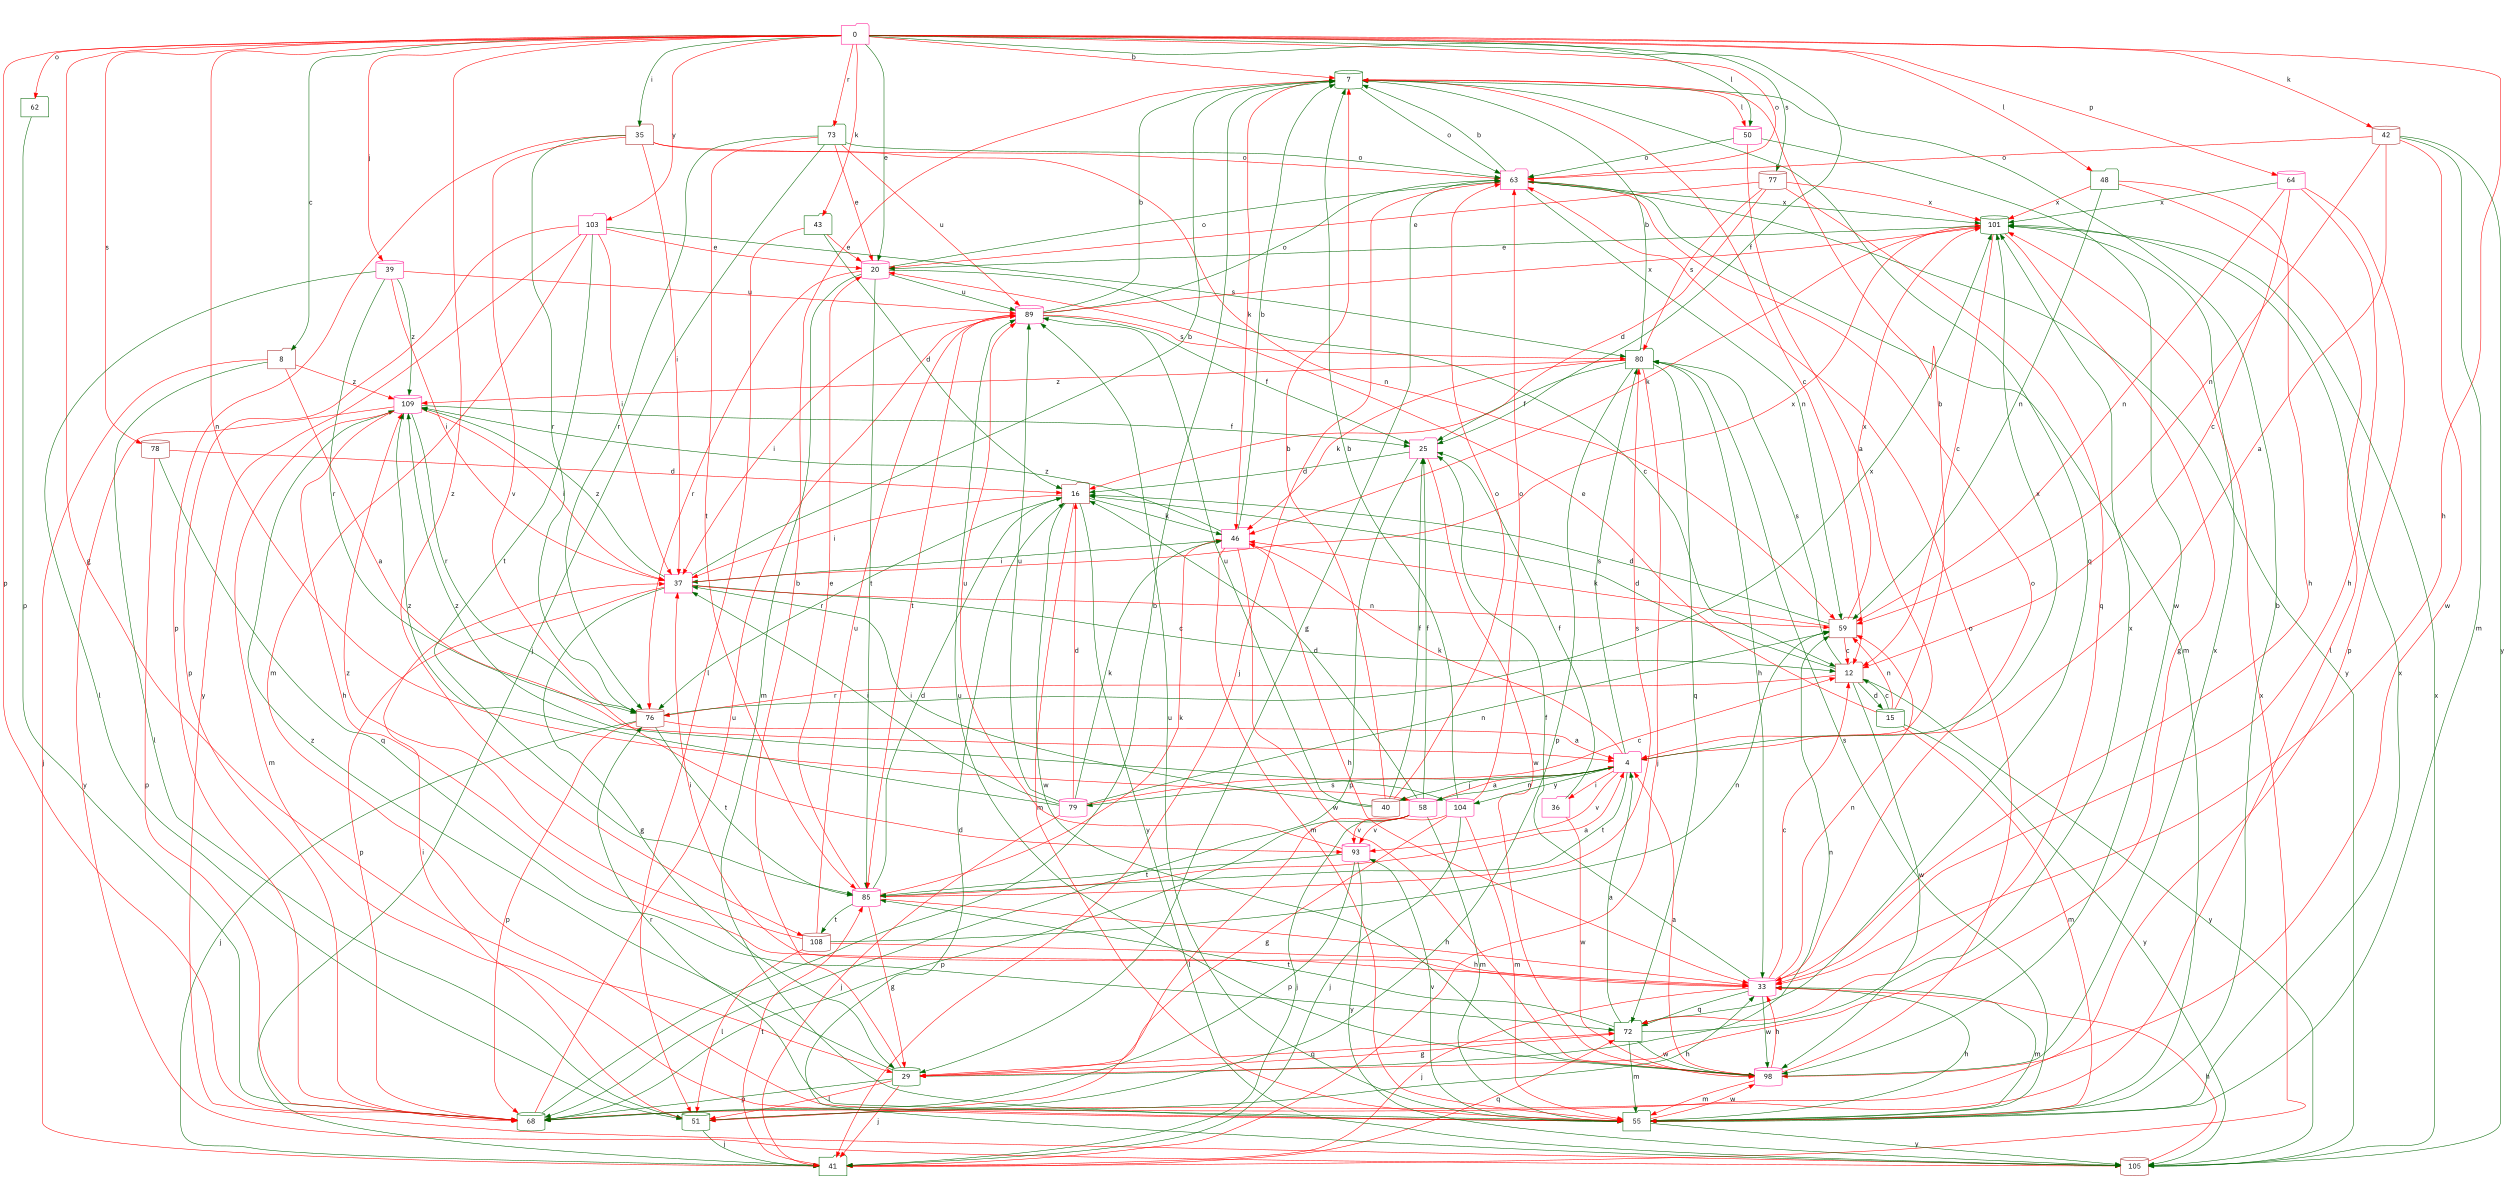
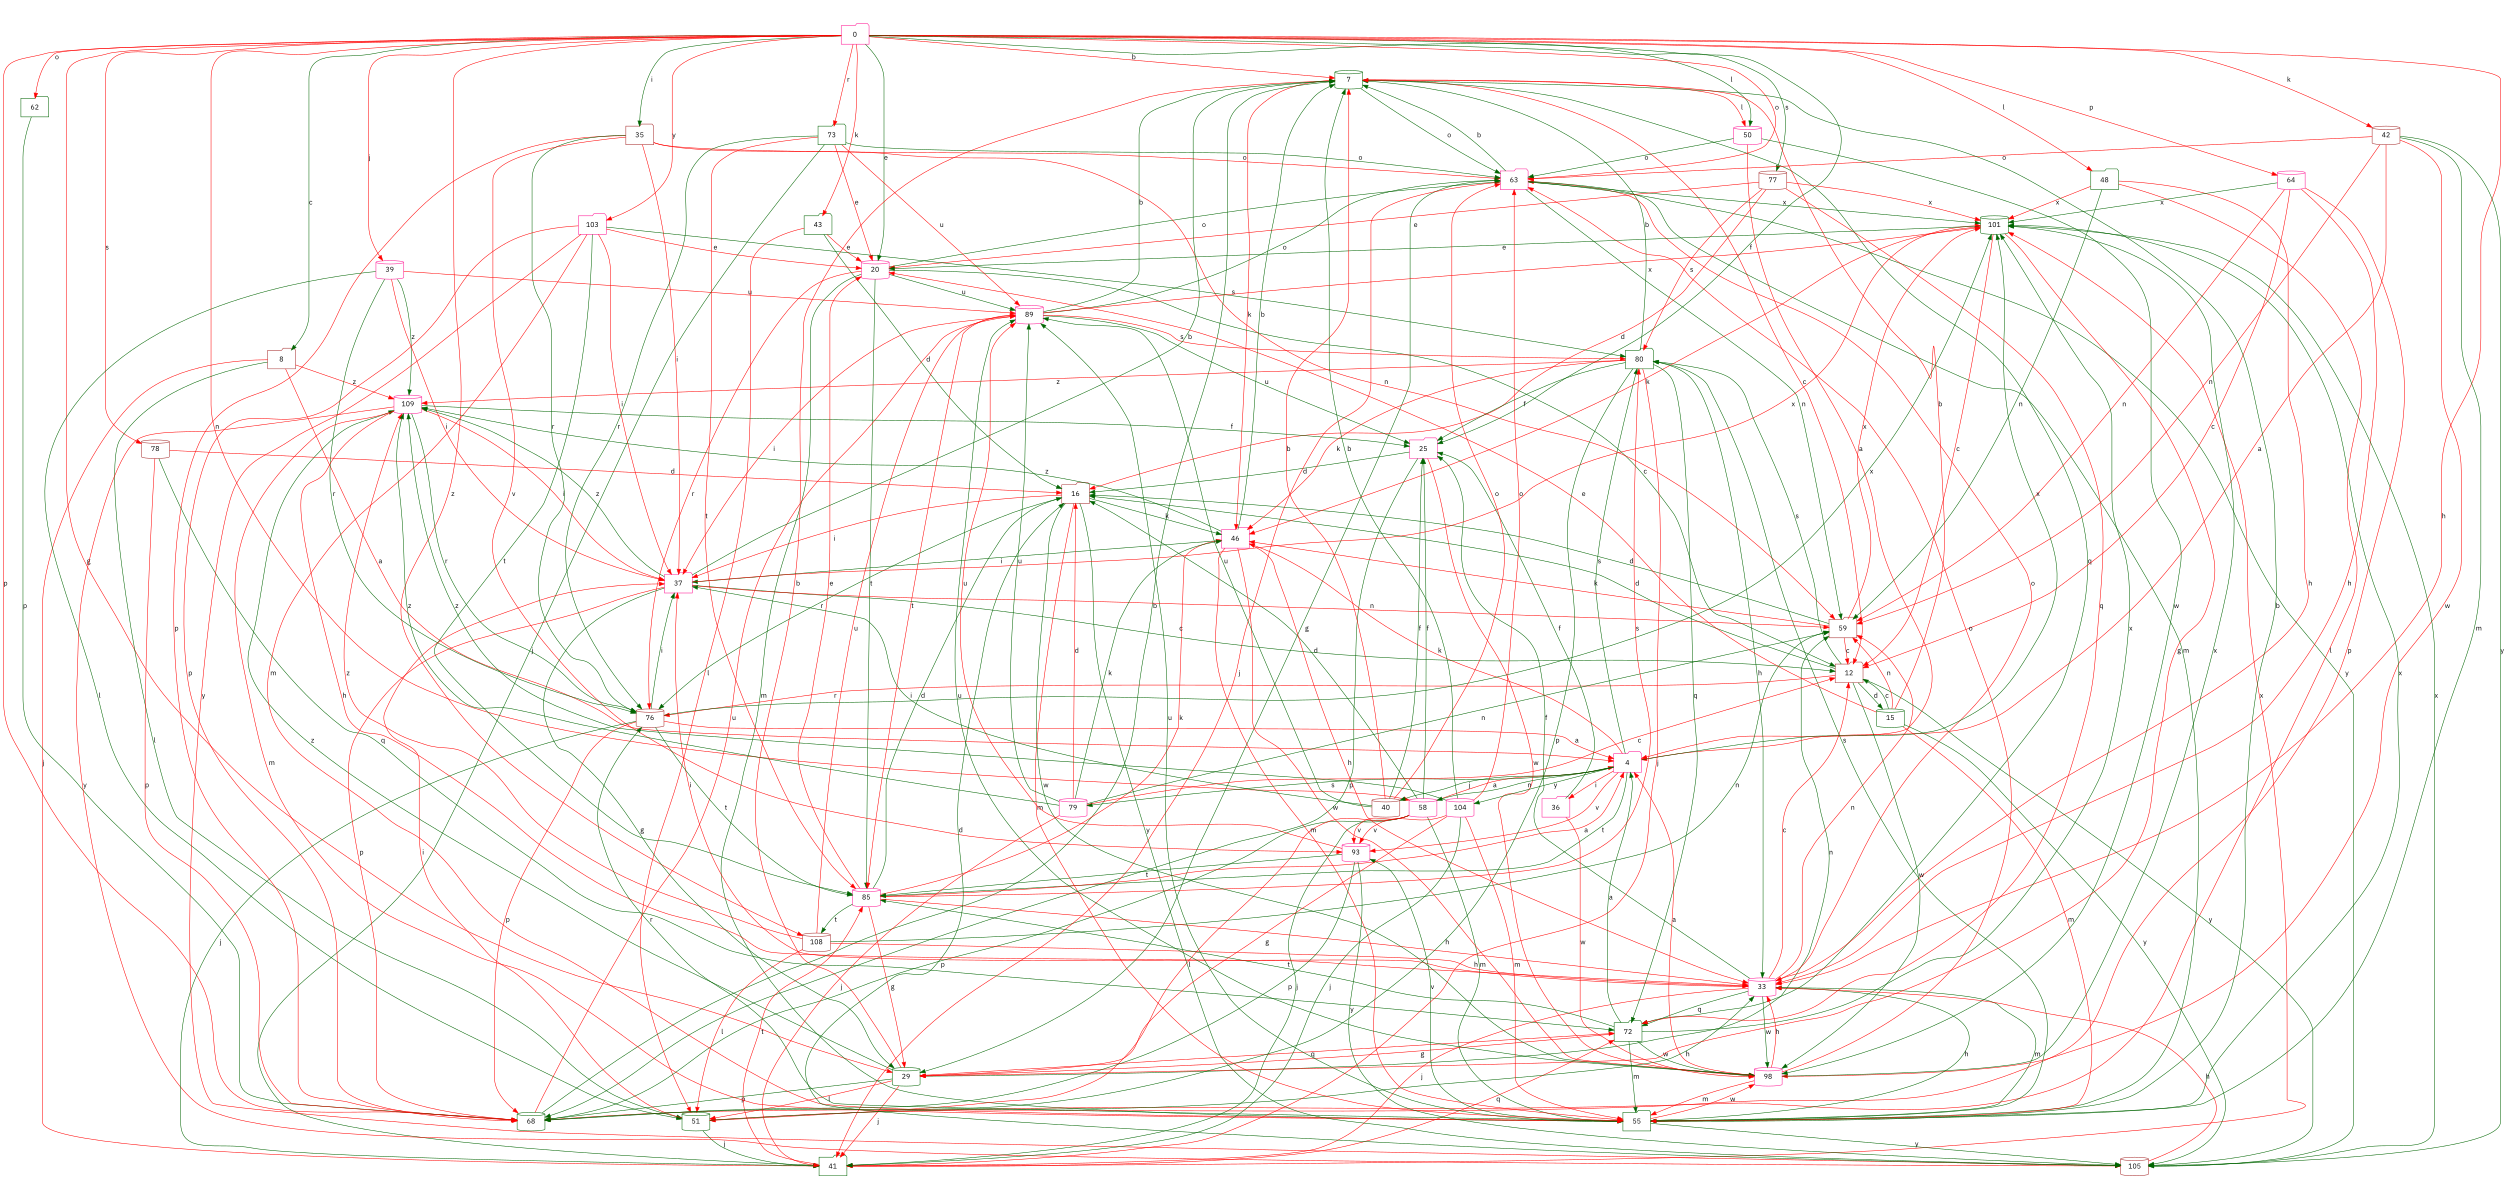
edge "89" -> "25": label "f" -> "u"
edge "79" -> "37": now "76" -> "37"
